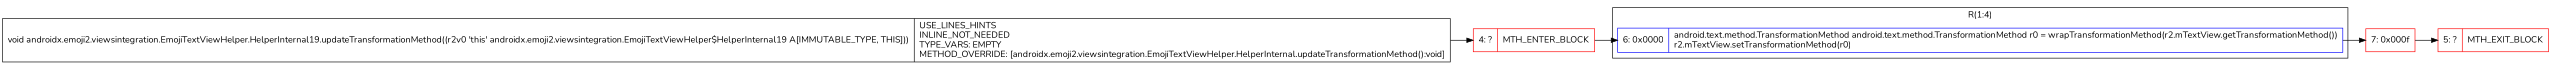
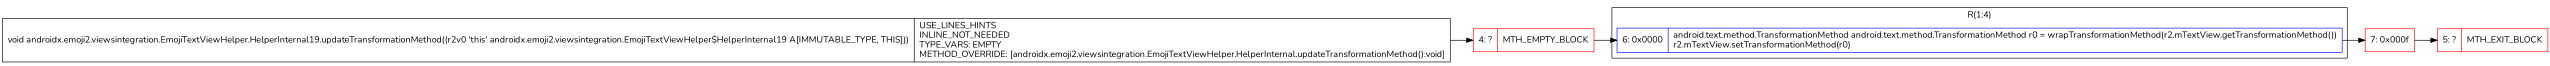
node "4: ?": text "MTH_ENTER_BLOCK" -> "MTH_EMPTY_BLOCK"
